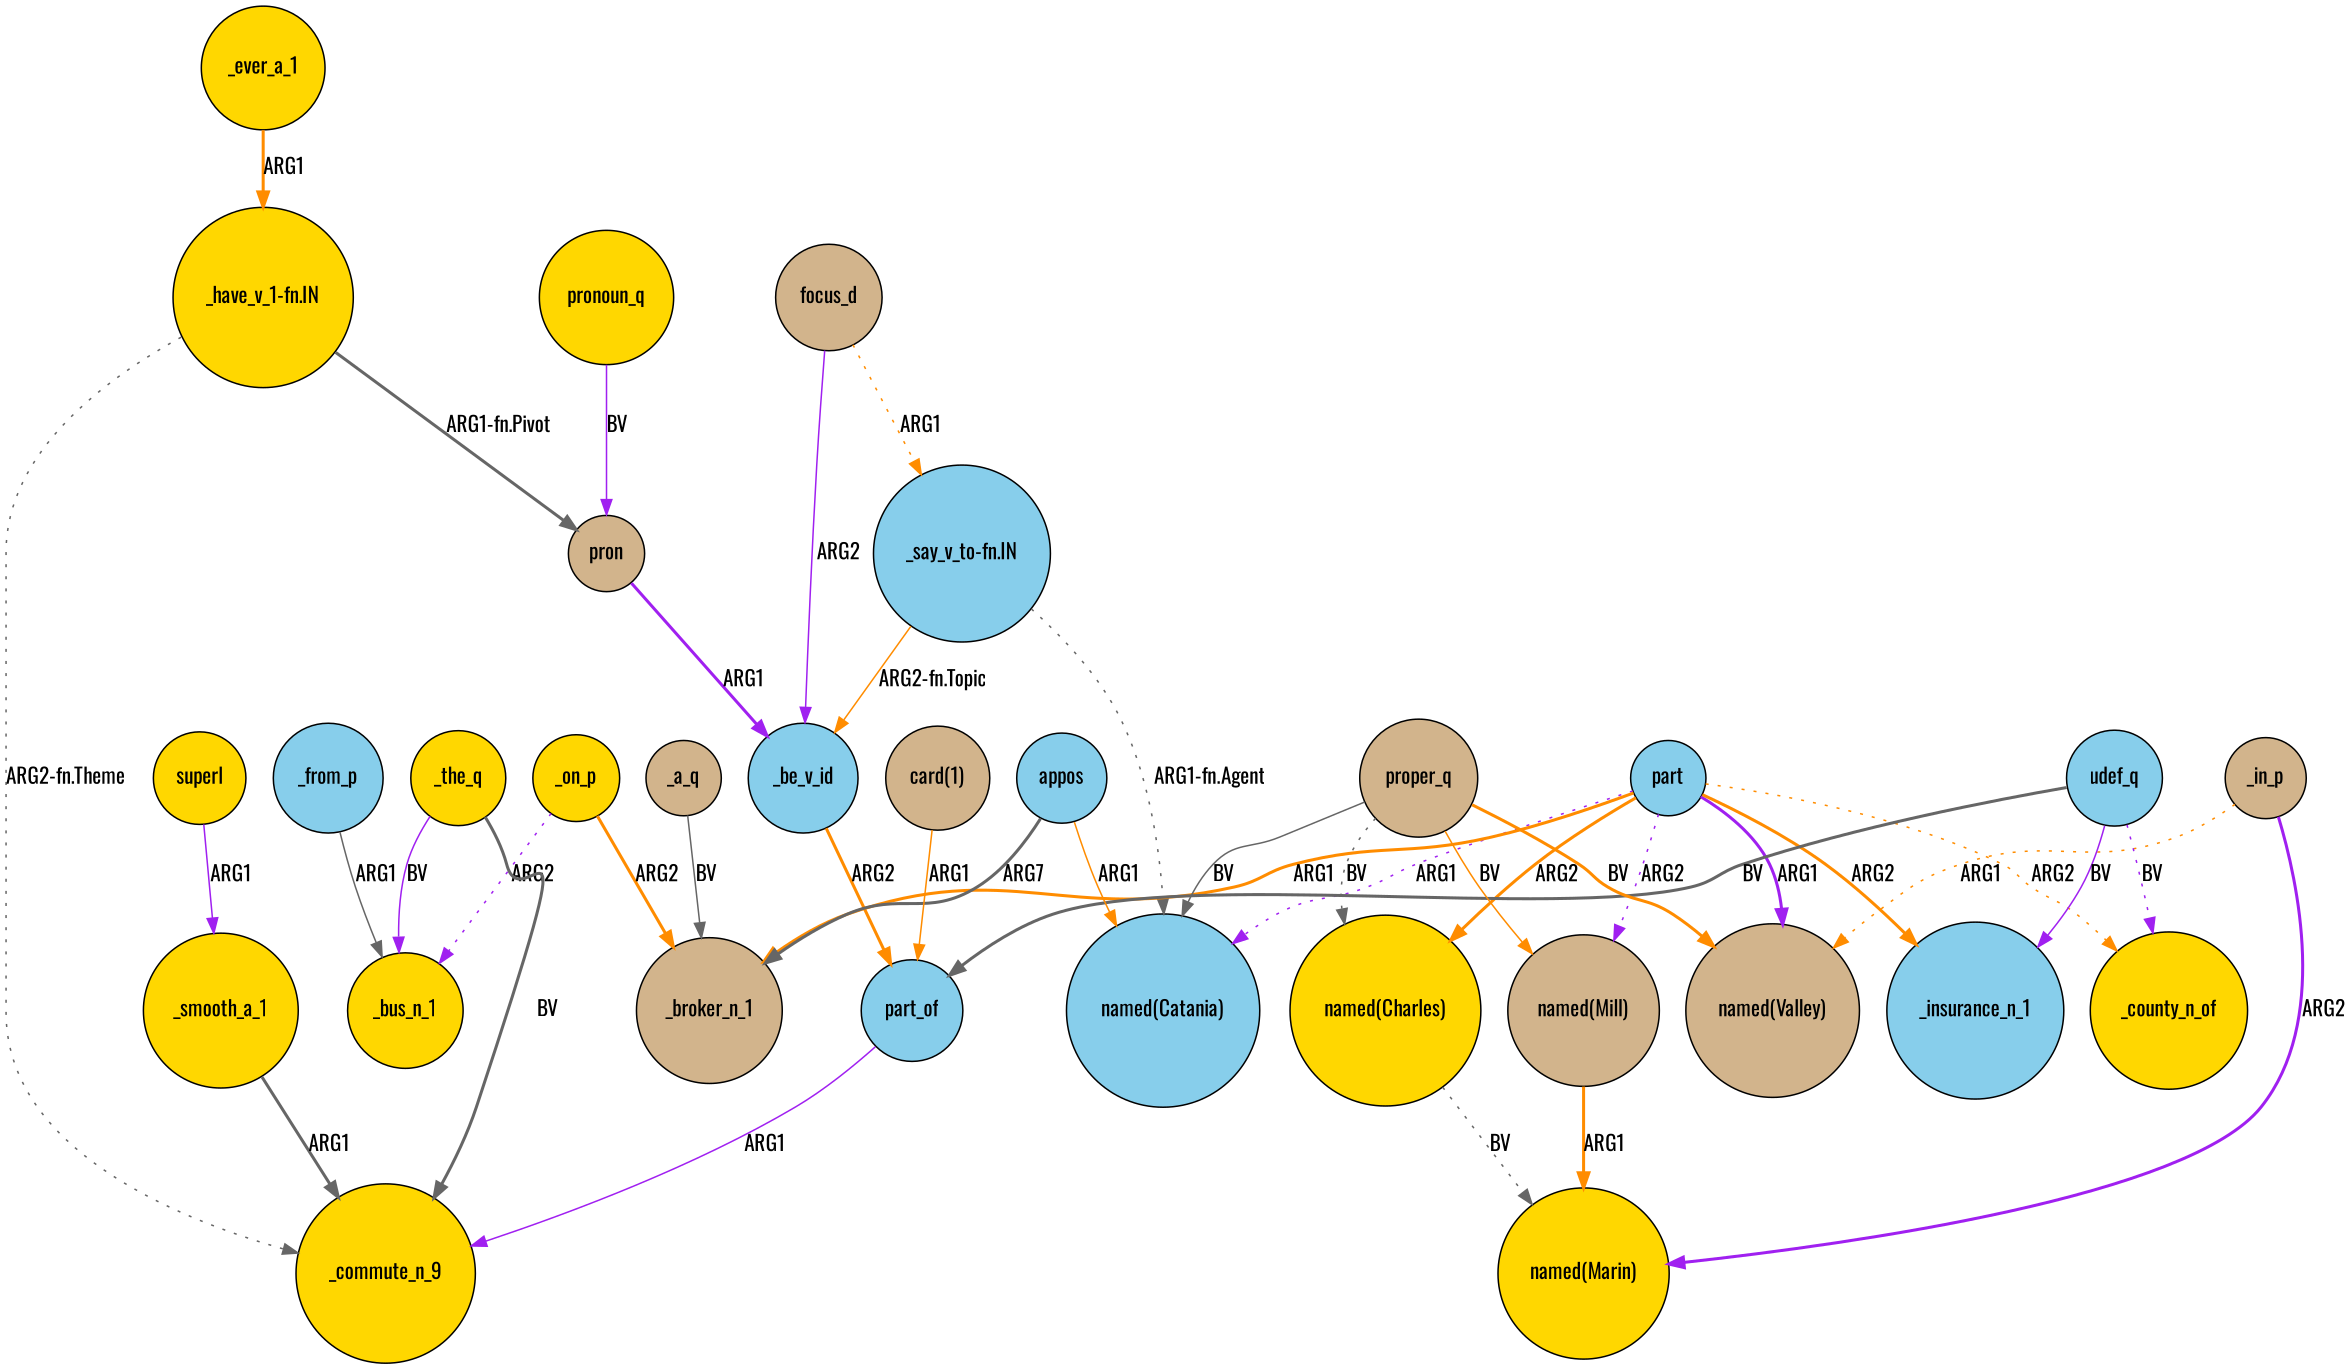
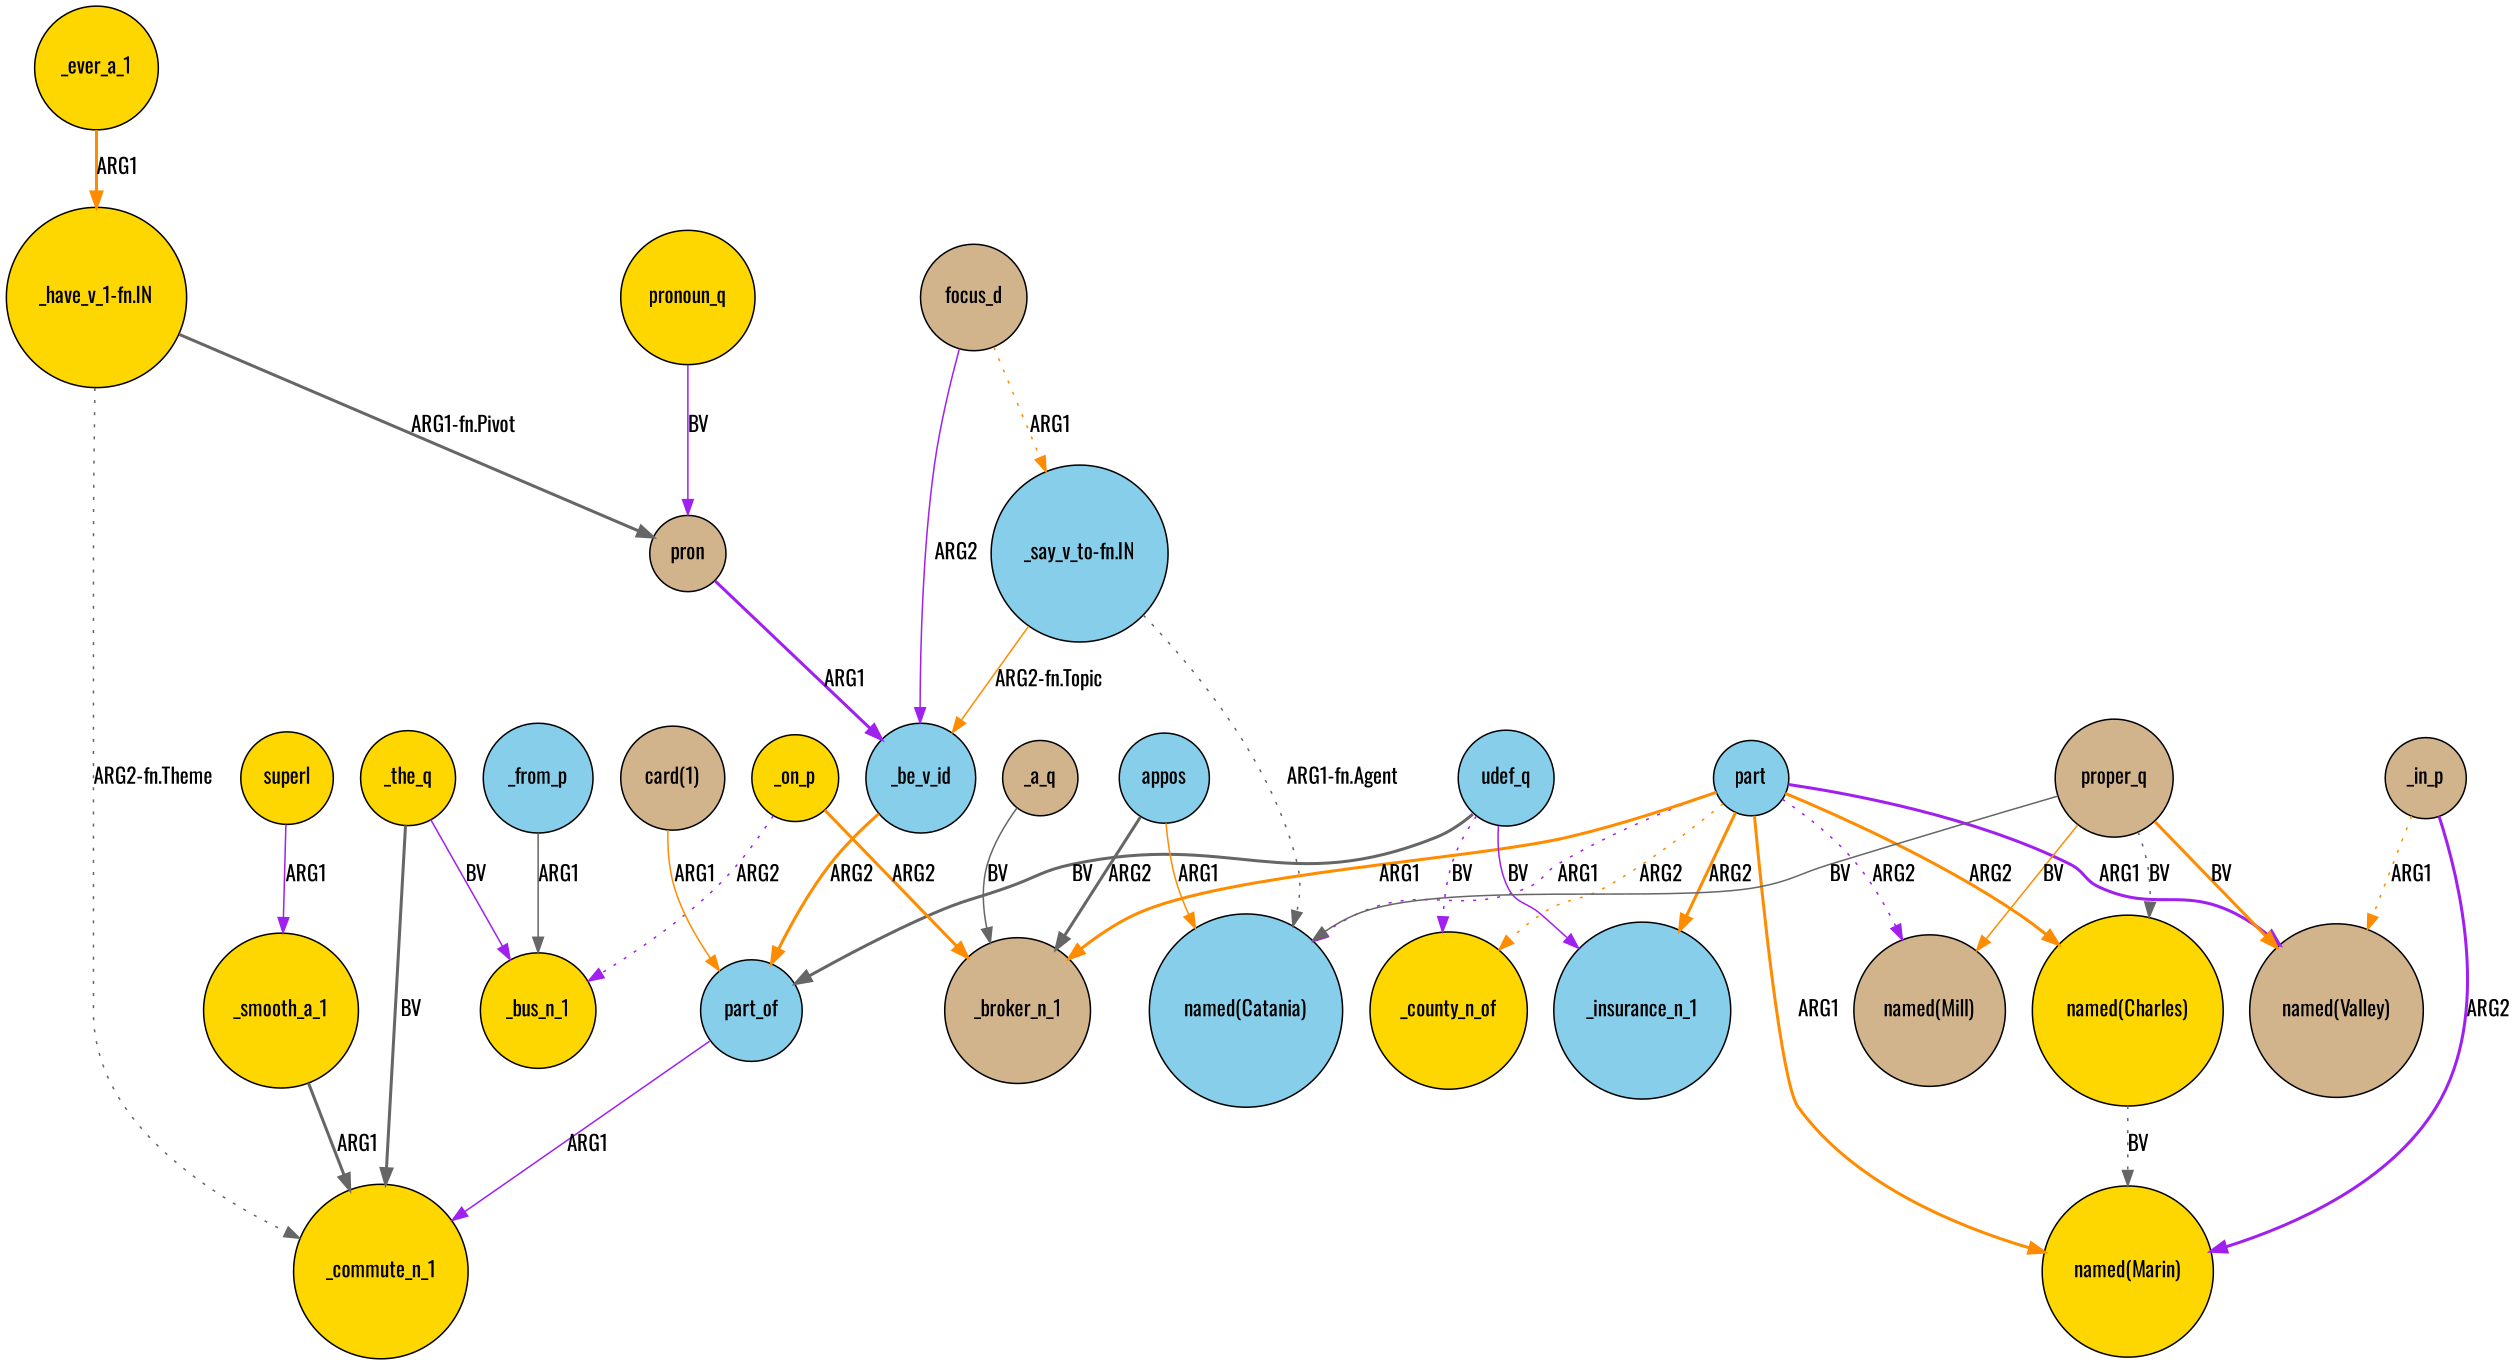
edge "appos" -> "_broker_n_1": label "ARG7" -> "ARG2"
edge "named(Mill)" -> "named(Marin)": now "part" -> "named(Marin)"
node "_commute_n_9": label "_commute_n_9" -> "_commute_n_1"
